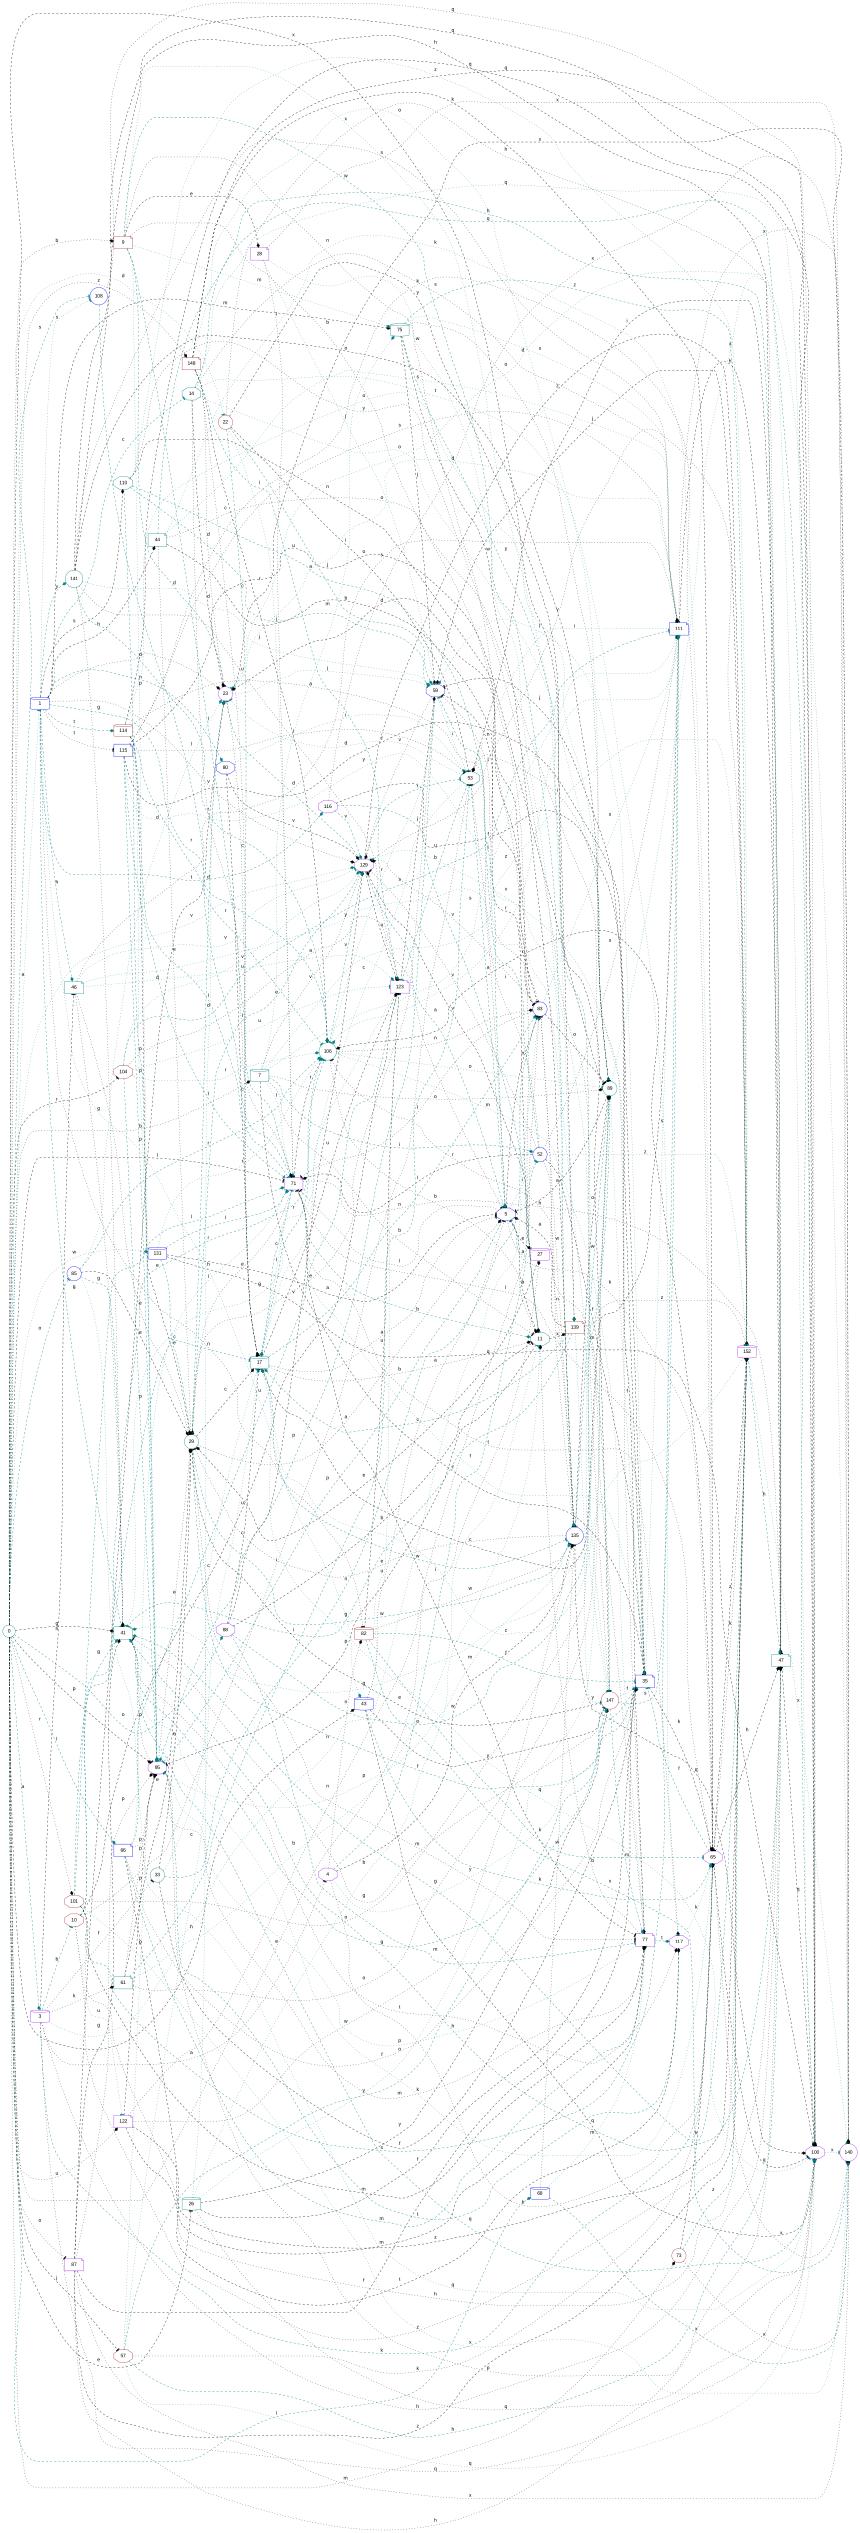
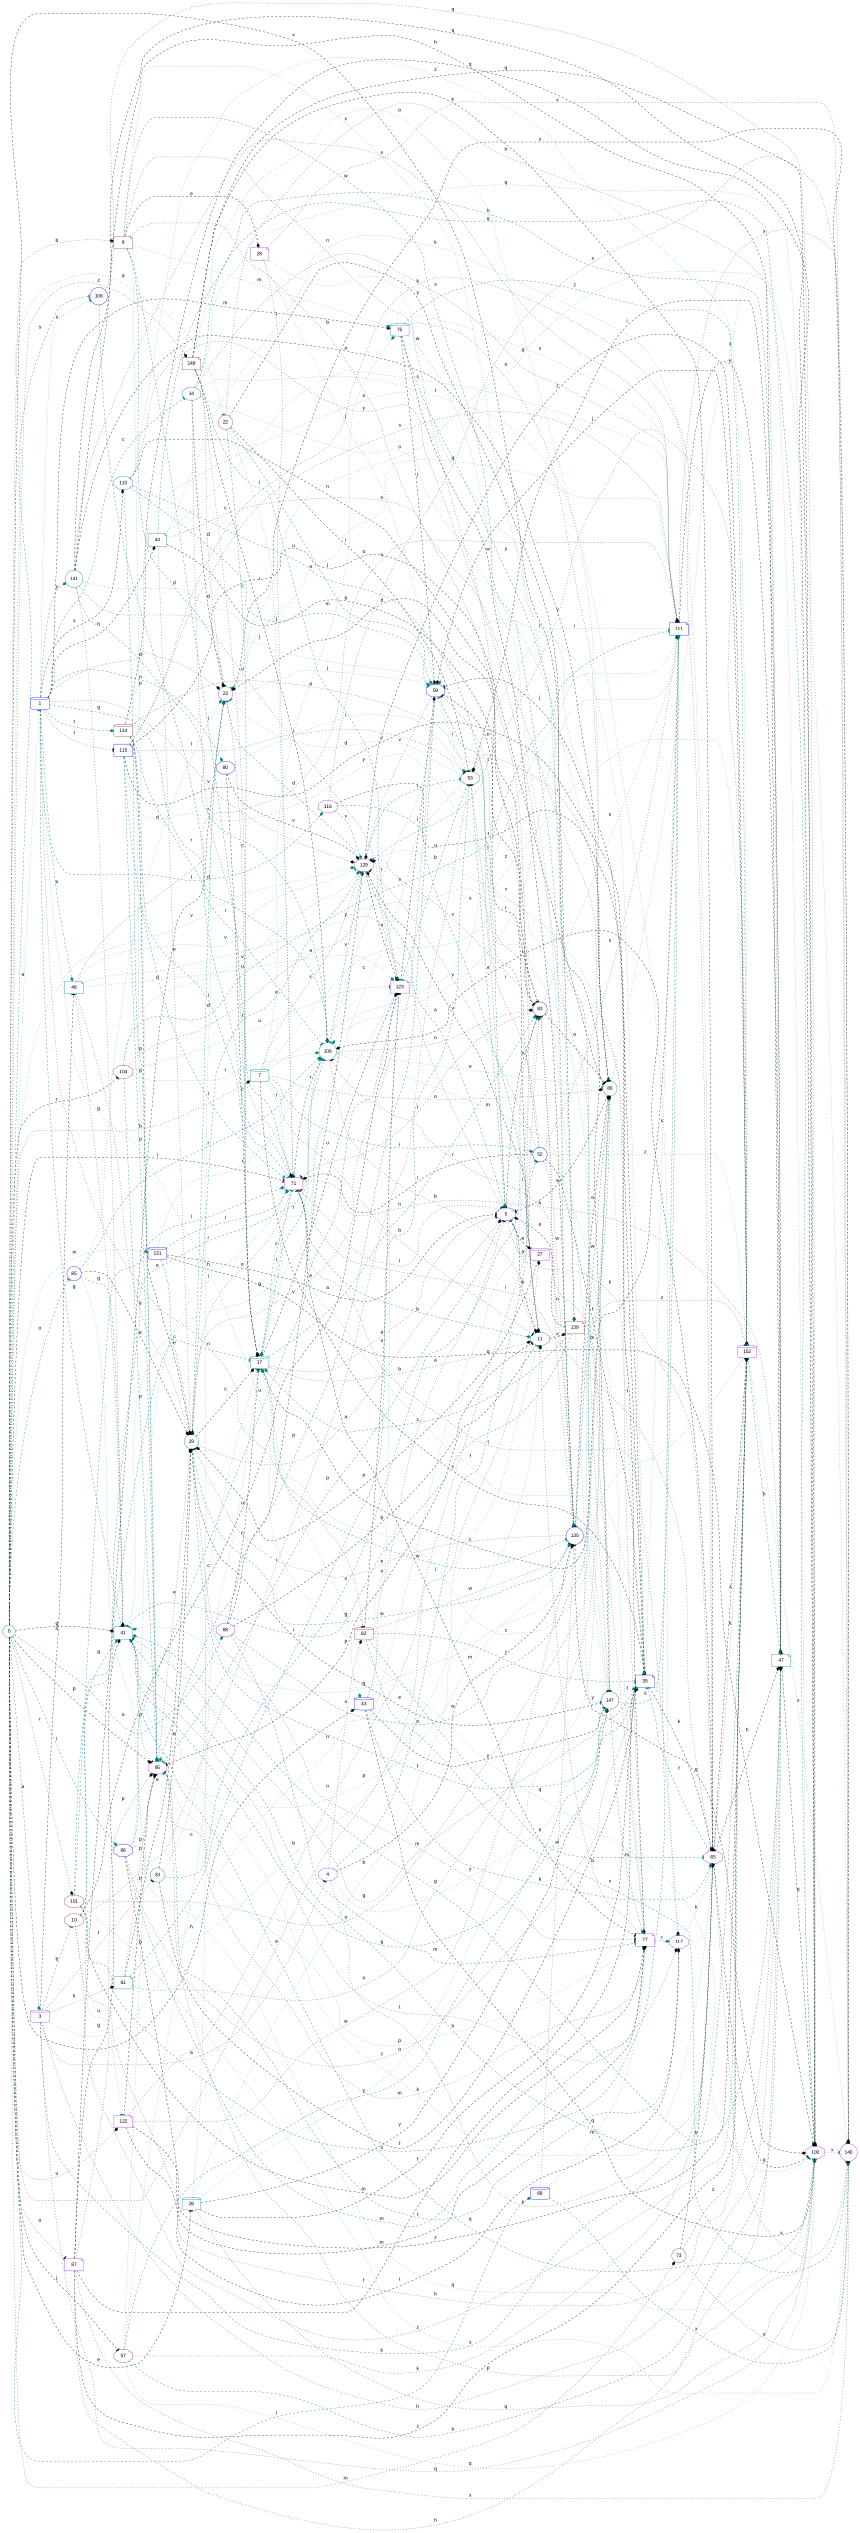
node "66": shape note -> octagon
